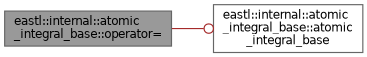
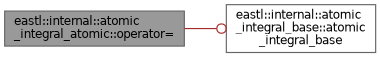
node "eastl::internal::atomic _integral_base::operator=": label "eastl::internal::atomic _integral_base::operator=" -> "eastl::internal::atomic _integral_atomic::operator="
